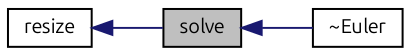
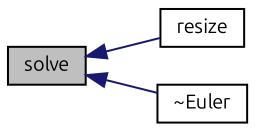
edge "solve" -> "resize": reversed
